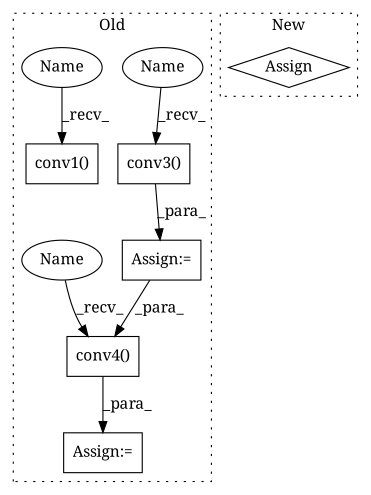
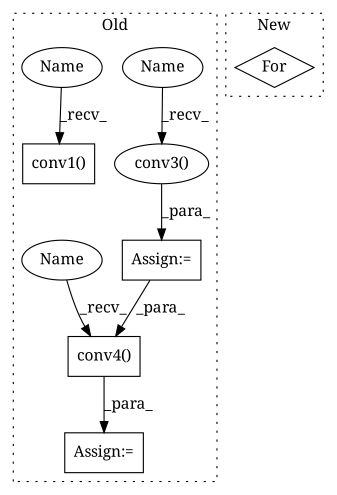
node "Assign": label "Assign" -> "For"
node "conv3()": shape box -> ellipse
